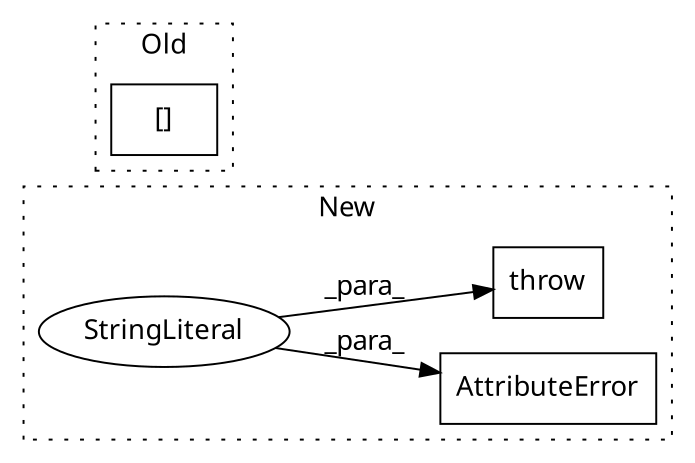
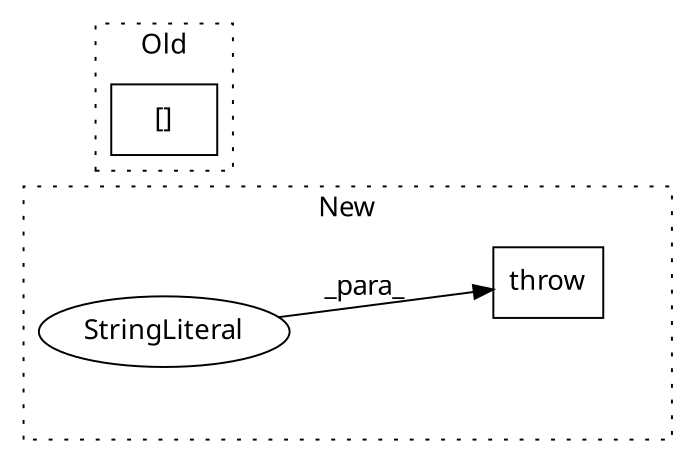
node "AttributeError": removed
